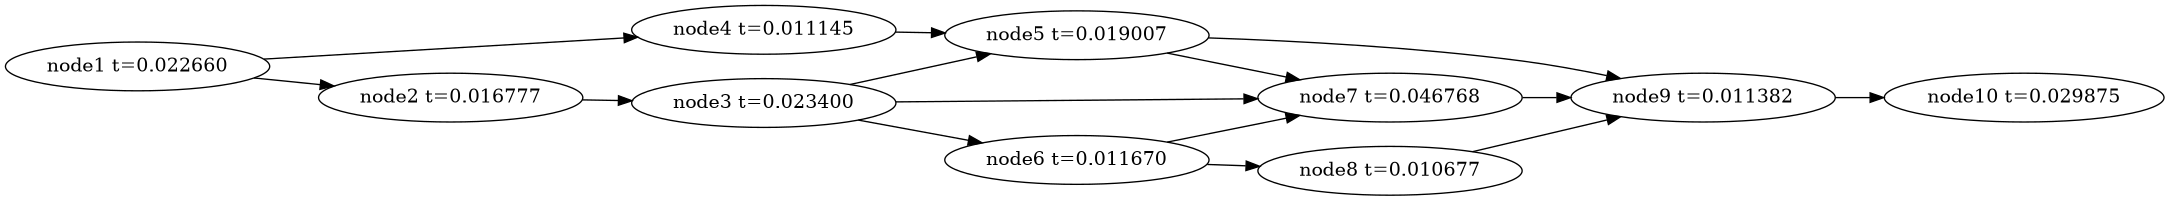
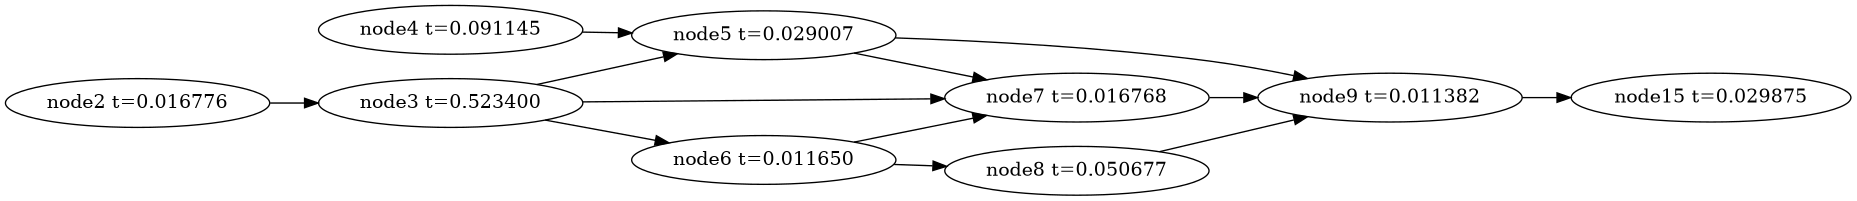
node "node4 t=0.011145": label "node4 t=0.011145" -> "node4 t=0.091145"
node "node5 t=0.019007": label "node5 t=0.019007" -> "node5 t=0.029007"
node "node1 t=0.022660": removed
node "node2 t=0.016777": label "node2 t=0.016777" -> "node2 t=0.016776"
node "node7 t=0.046768": label "node7 t=0.046768" -> "node7 t=0.016768"
node "node10 t=0.029875": label "node10 t=0.029875" -> "node15 t=0.029875"
node "node3 t=0.023400": label "node3 t=0.023400" -> "node3 t=0.523400"
node "node6 t=0.011670": label "node6 t=0.011670" -> "node6 t=0.011650"
node "node8 t=0.010677": label "node8 t=0.010677" -> "node8 t=0.050677"
